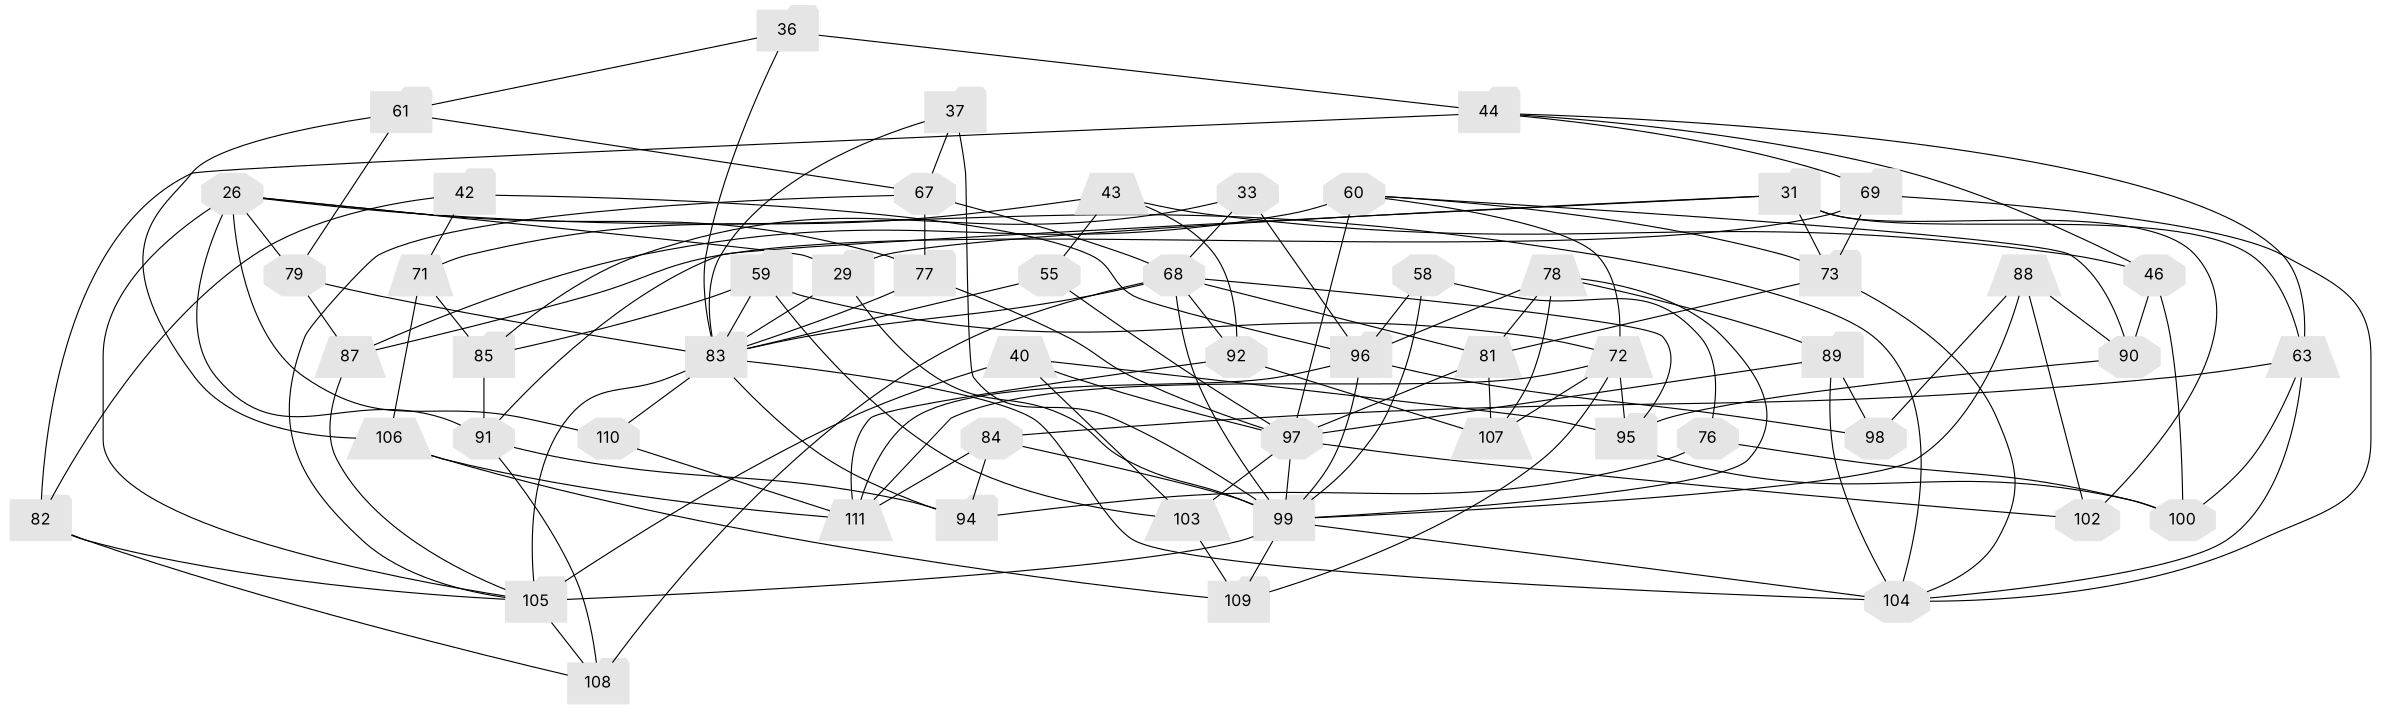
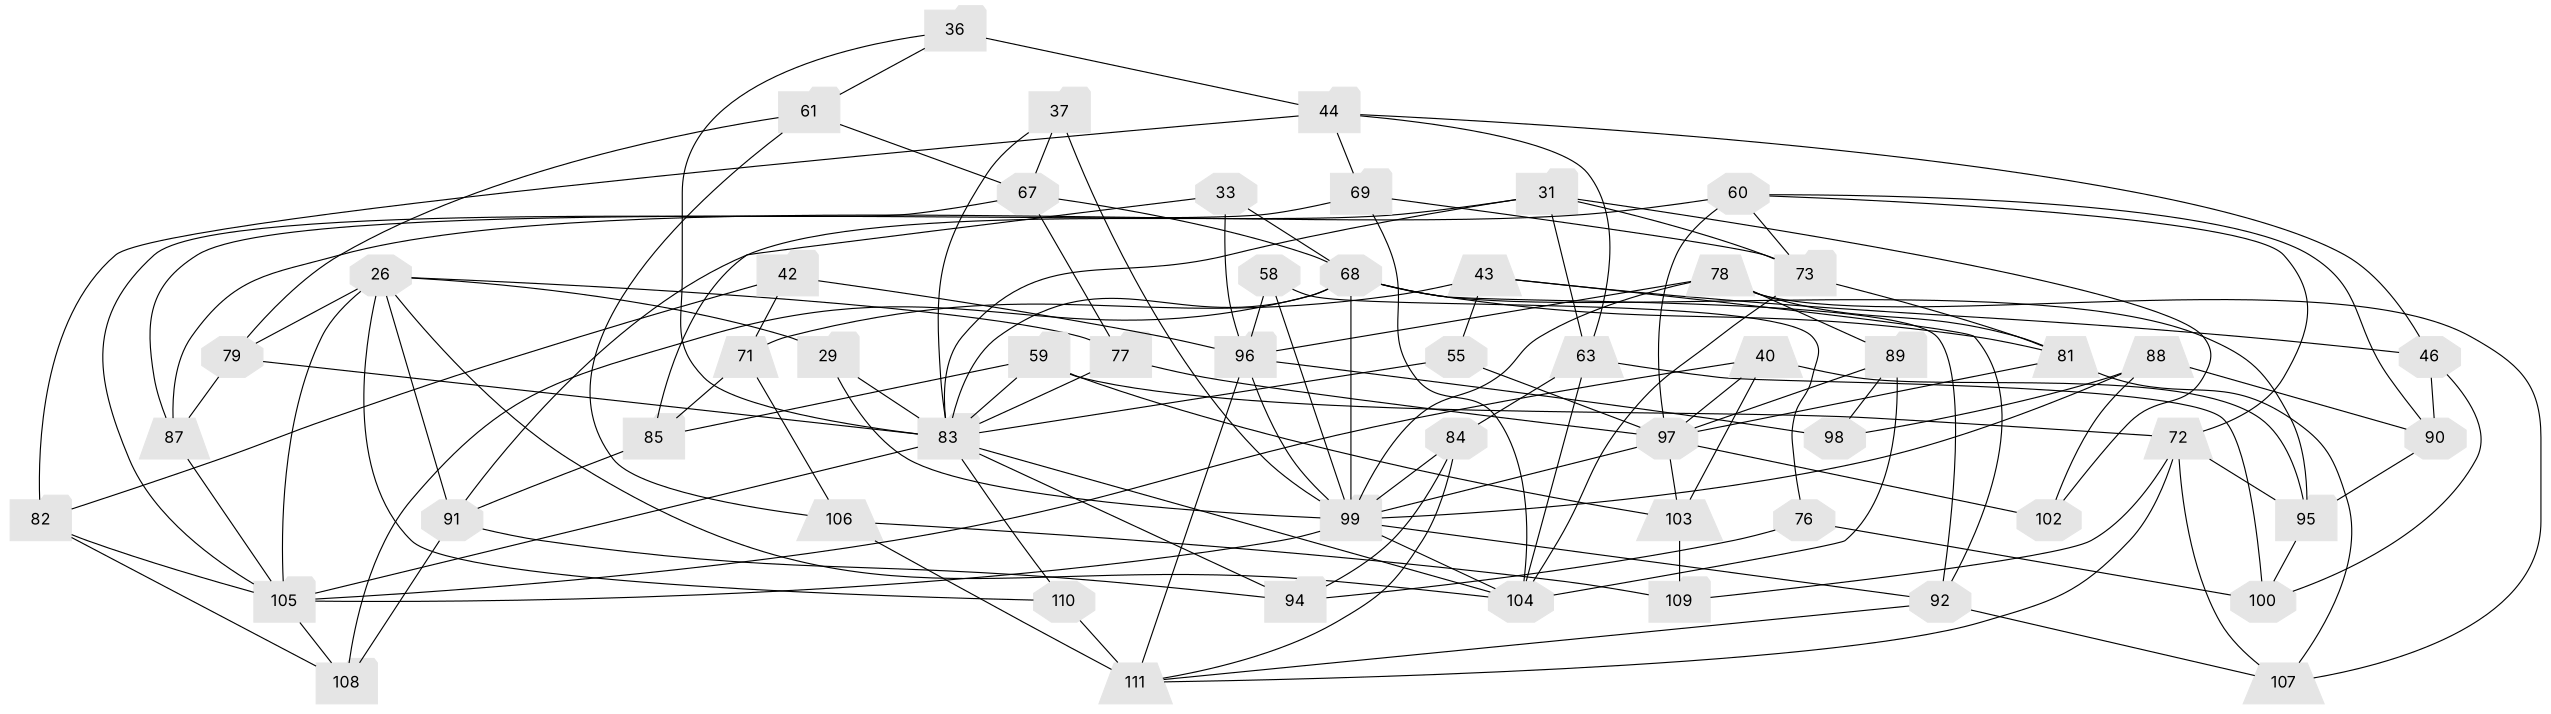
edge "31" -- "29": now "31" -- "83"
edge "99" -- "109": now "99" -- "92"
